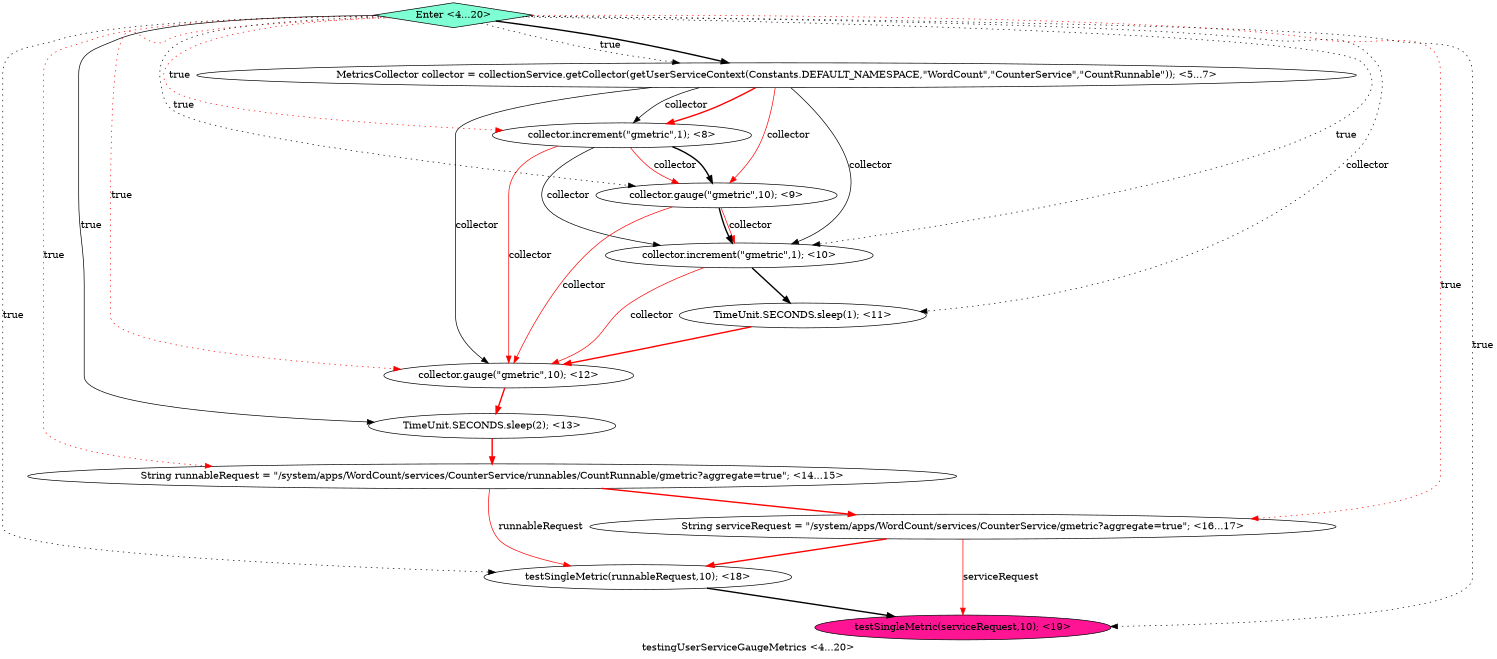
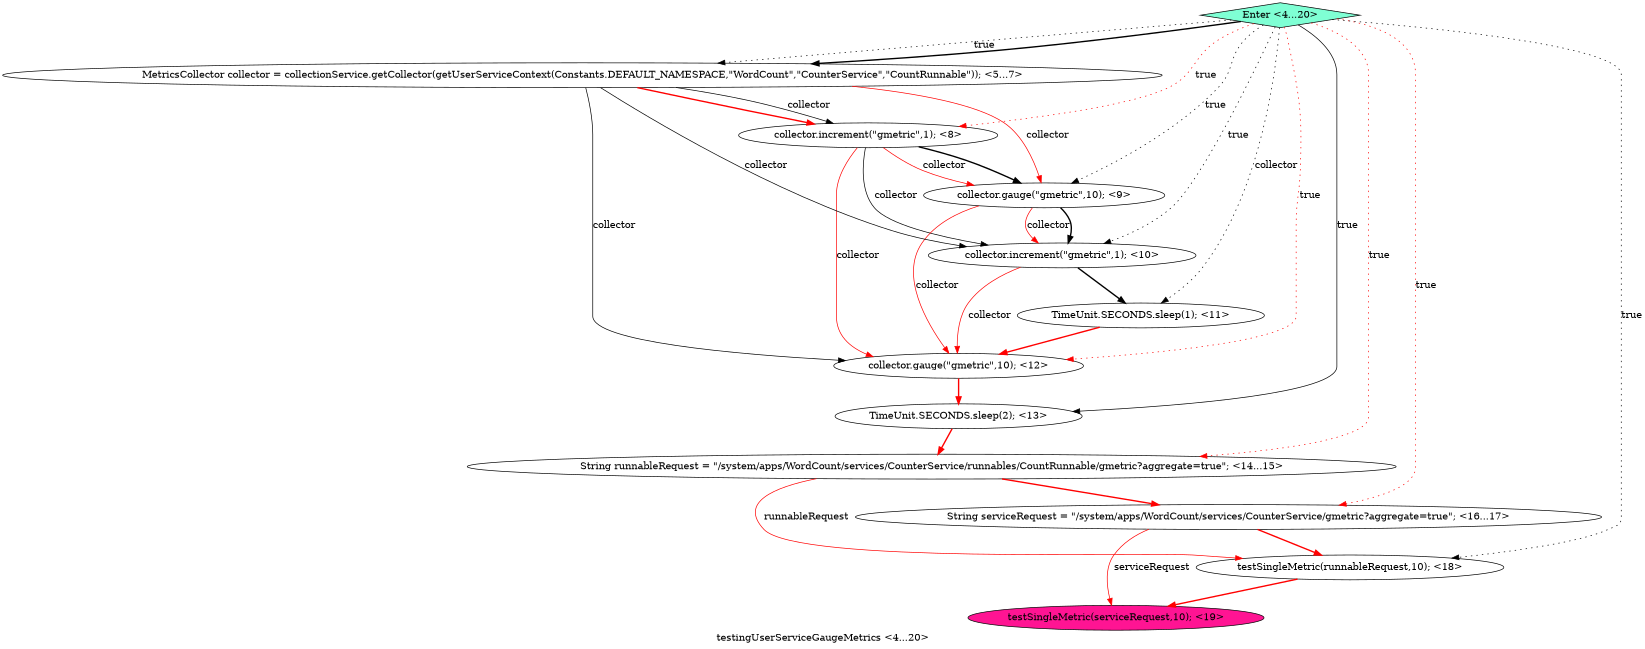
edge "Enter <4...20>" -> "testSingleMetric(serviceRequest,10); <19>": removed, label "true"
edge "testSingleMetric(runnableRequest,10); <18>" -> "testSingleMetric(serviceRequest,10); <19>": color black -> red
